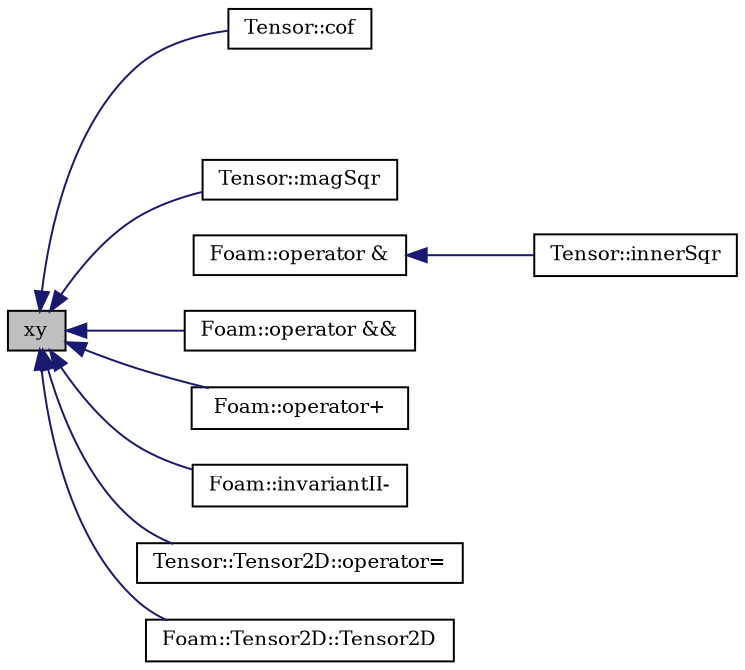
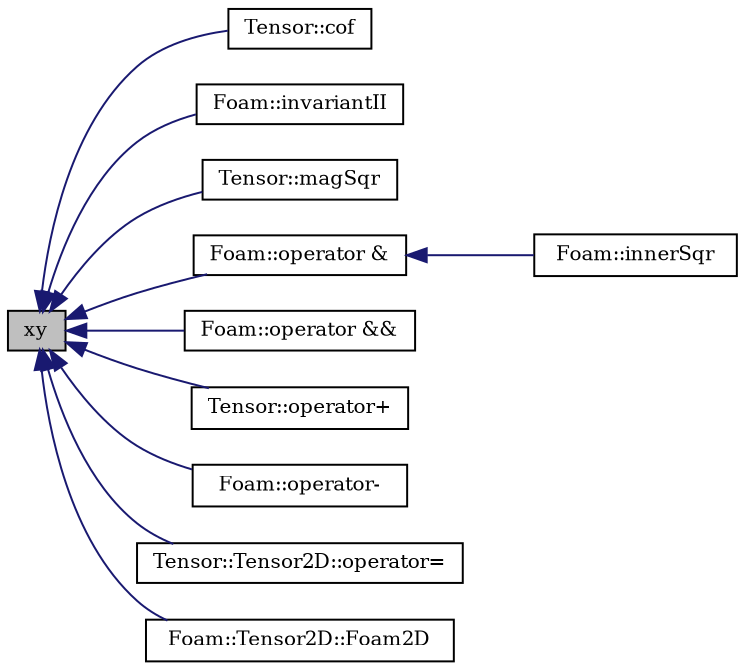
node "Foam::invariantII": added
node "Tensor::innerSqr": label "Tensor::innerSqr" -> "Foam::innerSqr"
edge "Foam::operator &" -> "xy": added
node "Foam::operator+": label "Foam::operator+" -> "Tensor::operator+"
node "Foam::invariantII-": label "Foam::invariantII-" -> "Foam::operator-"
node "Foam::Tensor2D::Tensor2D": label "Foam::Tensor2D::Tensor2D" -> "Foam::Tensor2D::Foam2D"
